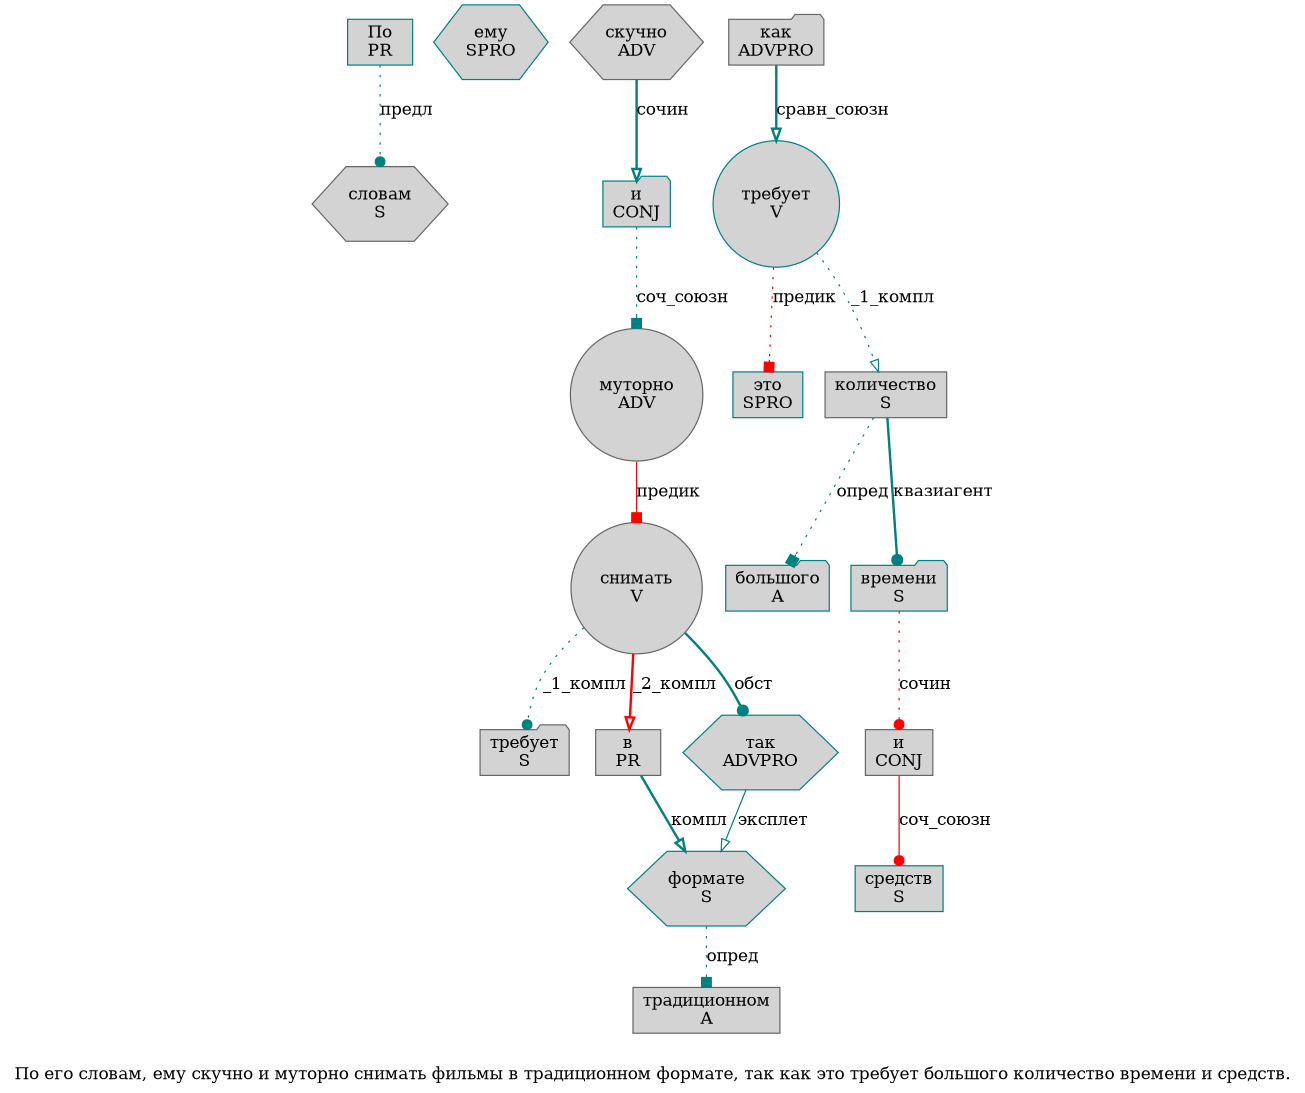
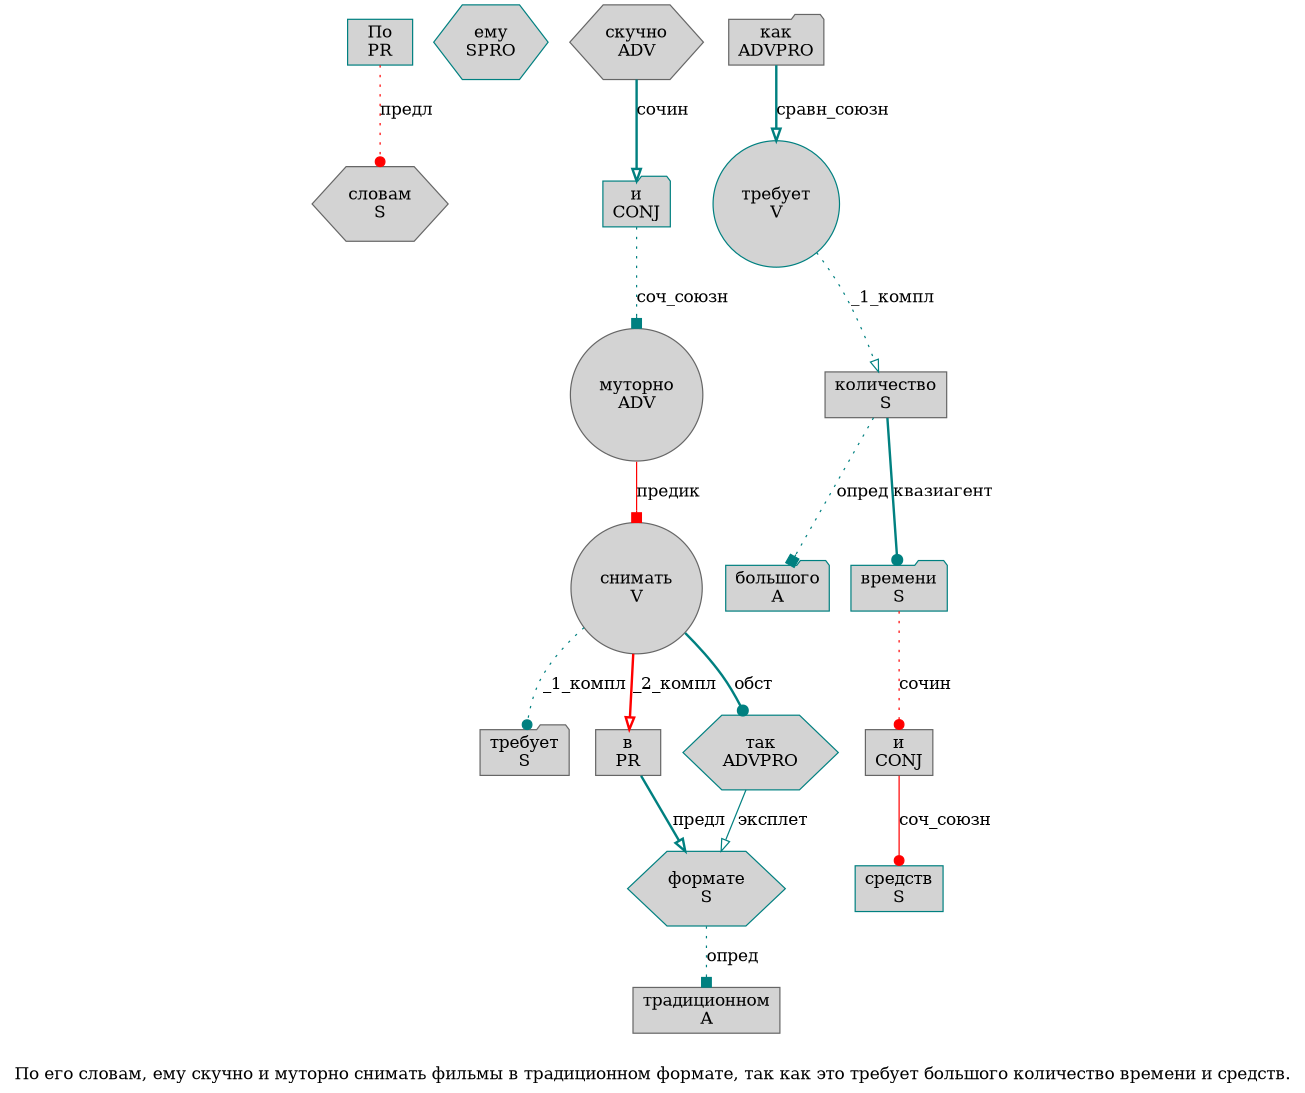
edge "По PR" -> "словам S": color teal -> red
node "это SPRO": removed
edge "в PR" -> "формате S": label "компл" -> "предл"
